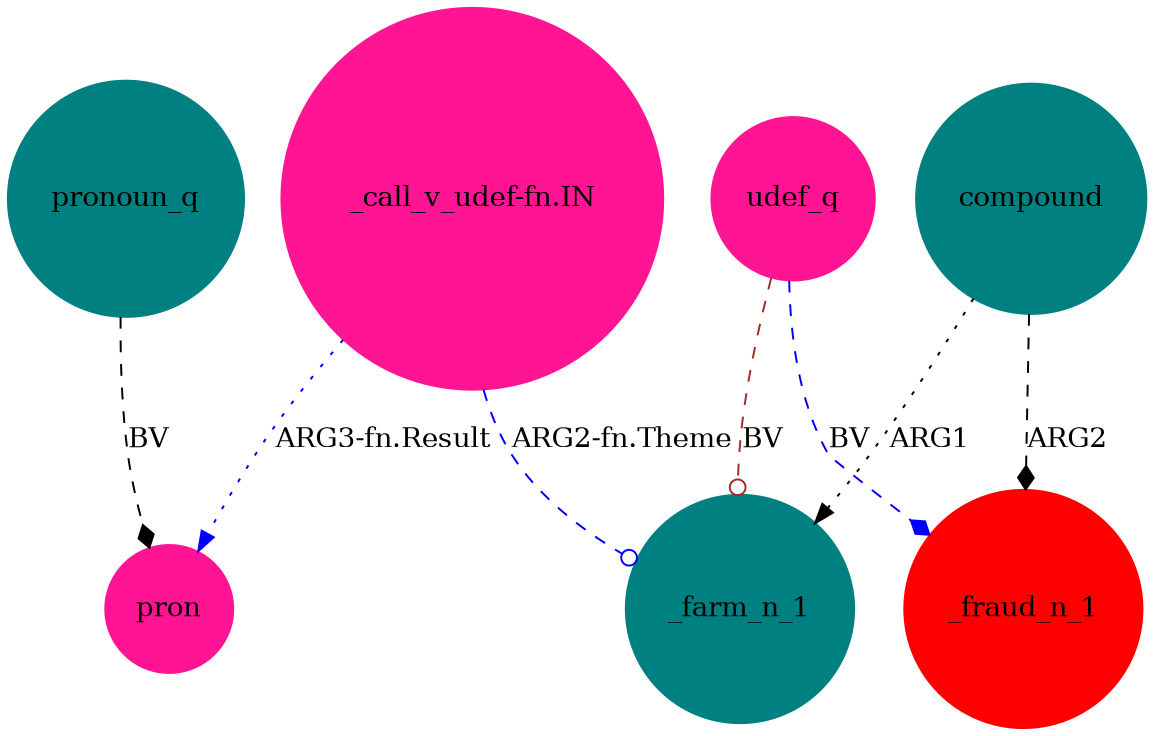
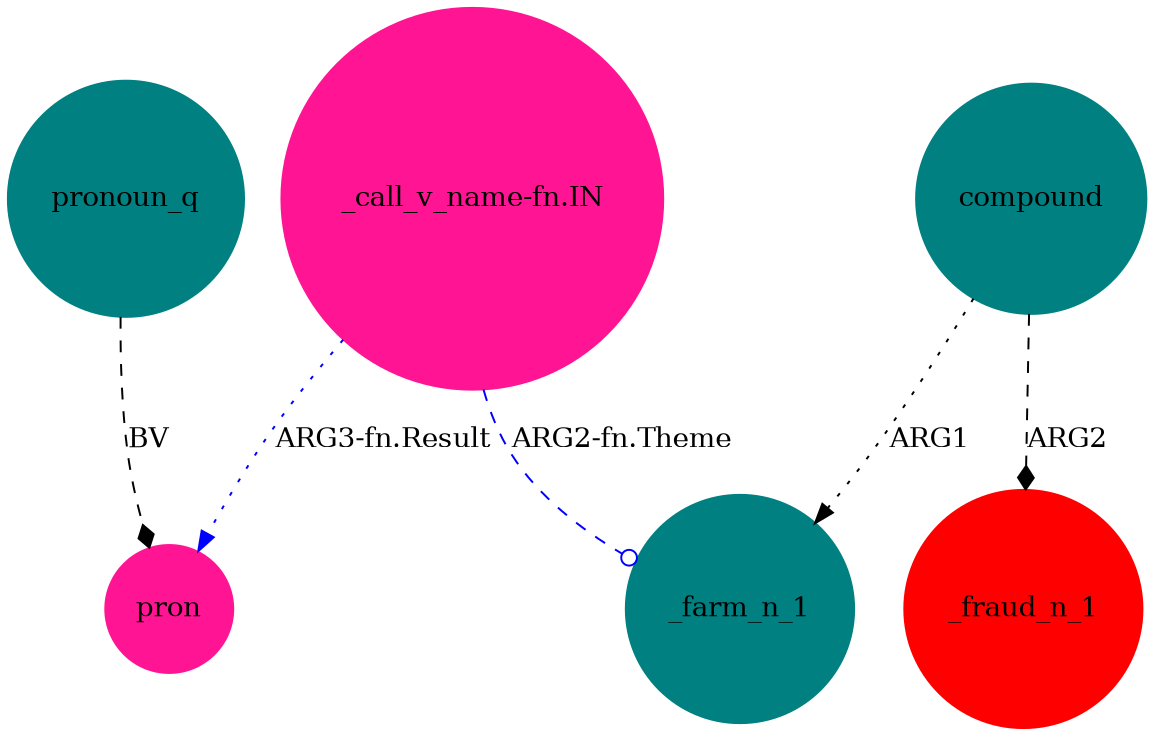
node "_call_v_udef-fn.IN": label "_call_v_udef-fn.IN" -> "_call_v_name-fn.IN"
node "udef_q": removed
